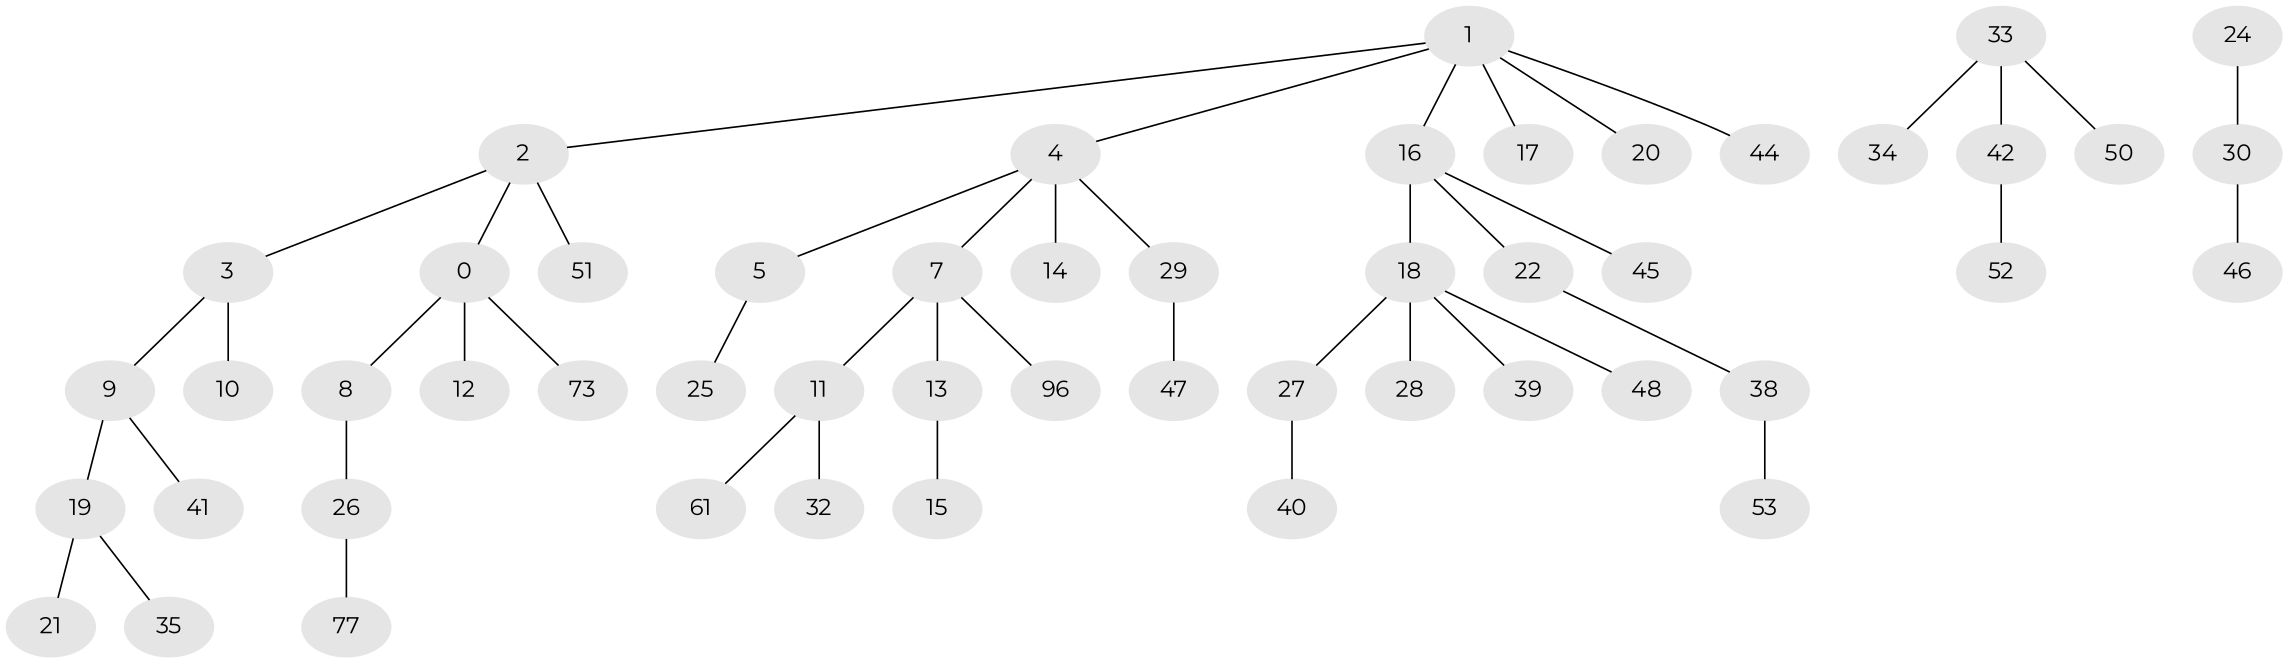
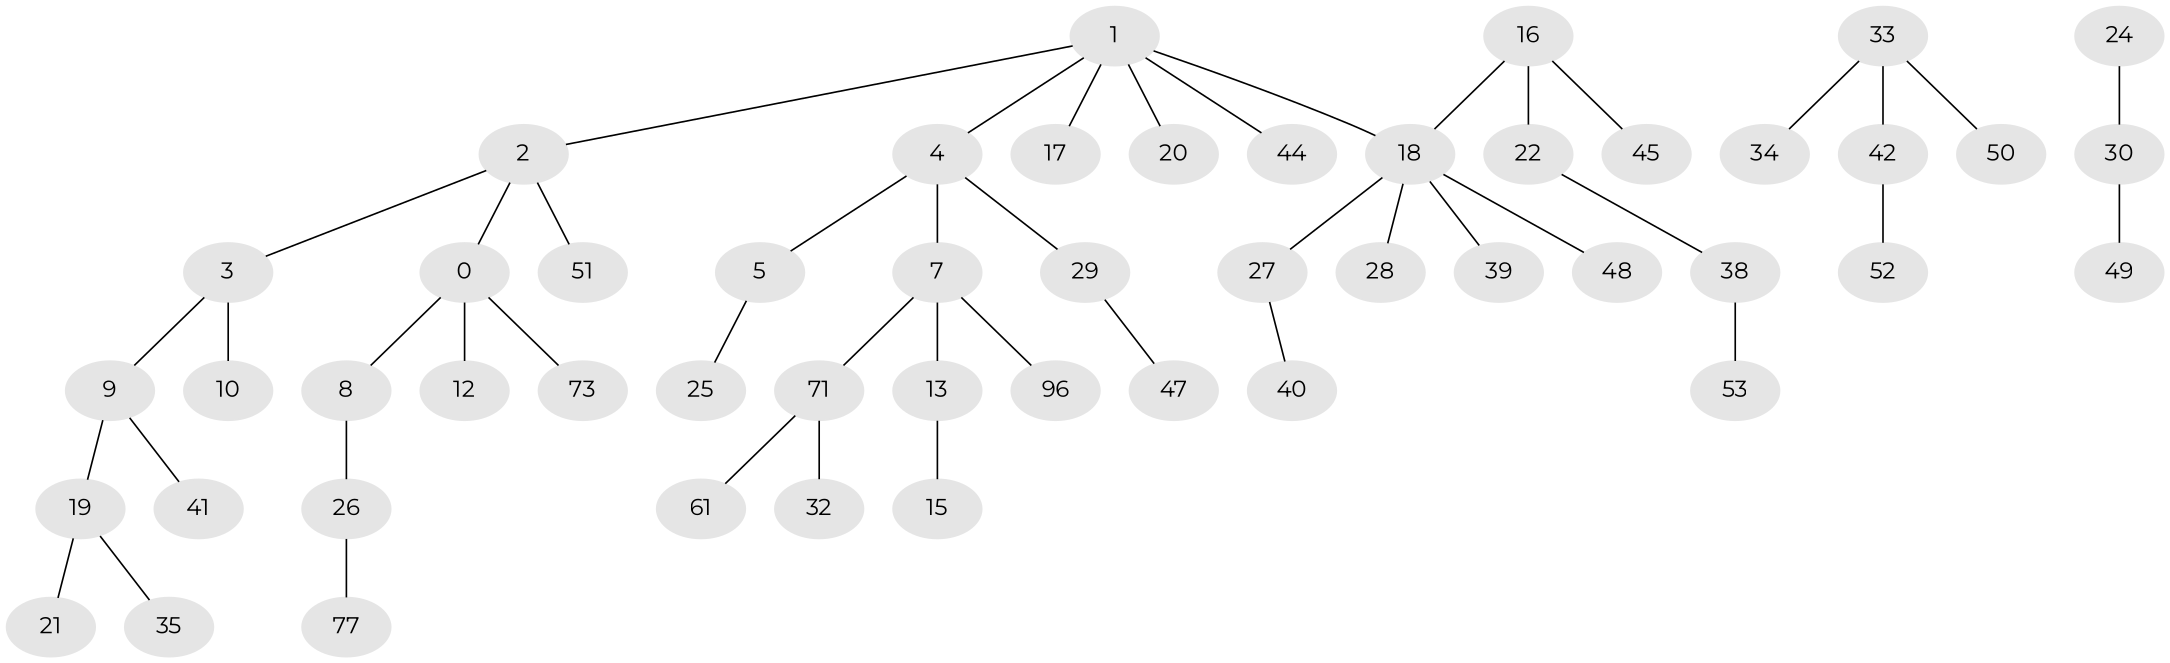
edge "1" -- "16": now "1" -- "18"
node "14": removed
node "46": label "46" -> "49"
node "11": label "11" -> "71"
